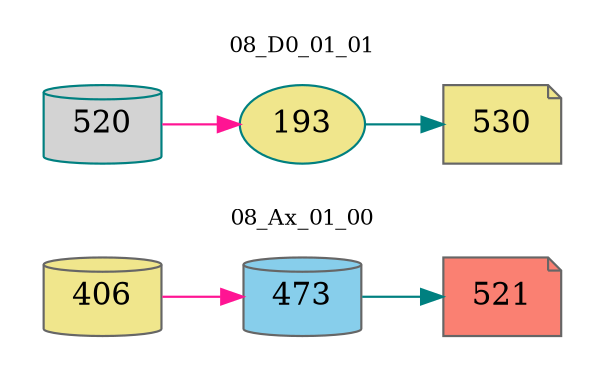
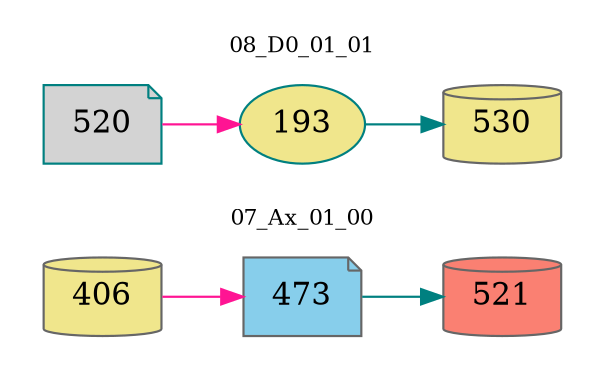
node "520": shape cylinder -> note
node "530": shape note -> cylinder
cluster "08_Ax_01_00": label "08_Ax_01_00" -> "07_Ax_01_00"
node "473": shape cylinder -> note
node "521": shape note -> cylinder
